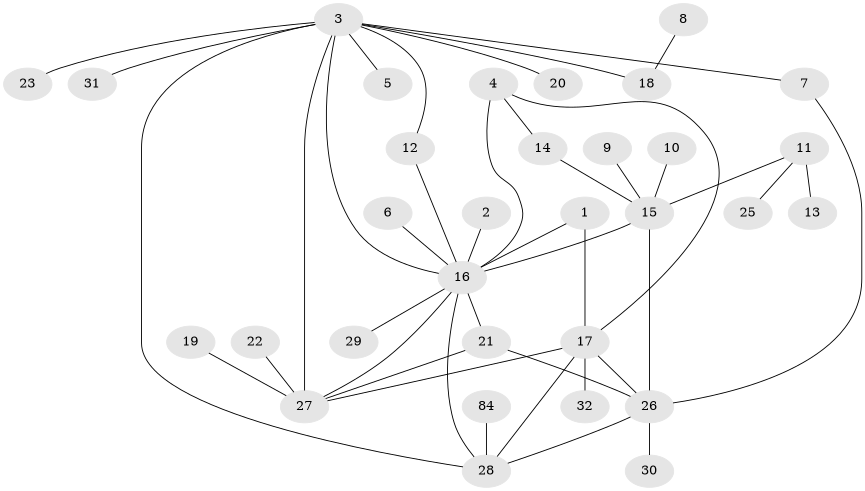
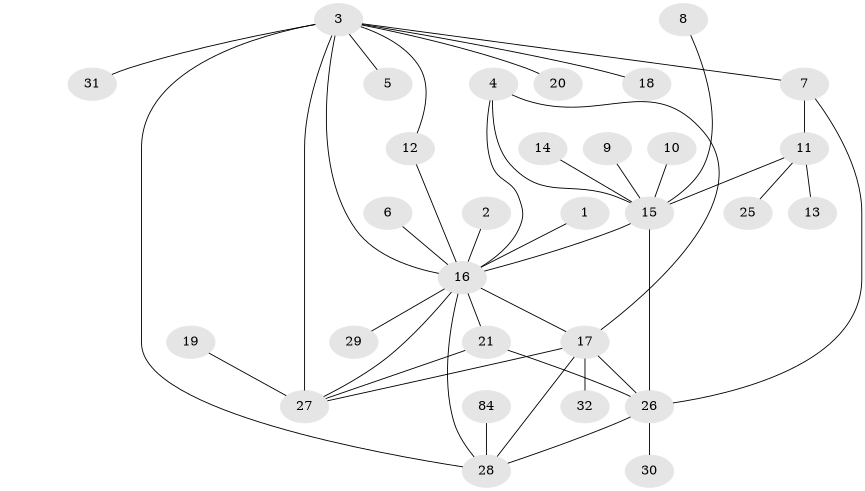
edge "8" -- "18": now "8" -- "15"
node "23": removed
edge "4" -- "14": now "4" -- "15"
edge "7" -- "11": added
edge "1" -- "17": now "16" -- "17"
node "22": removed
